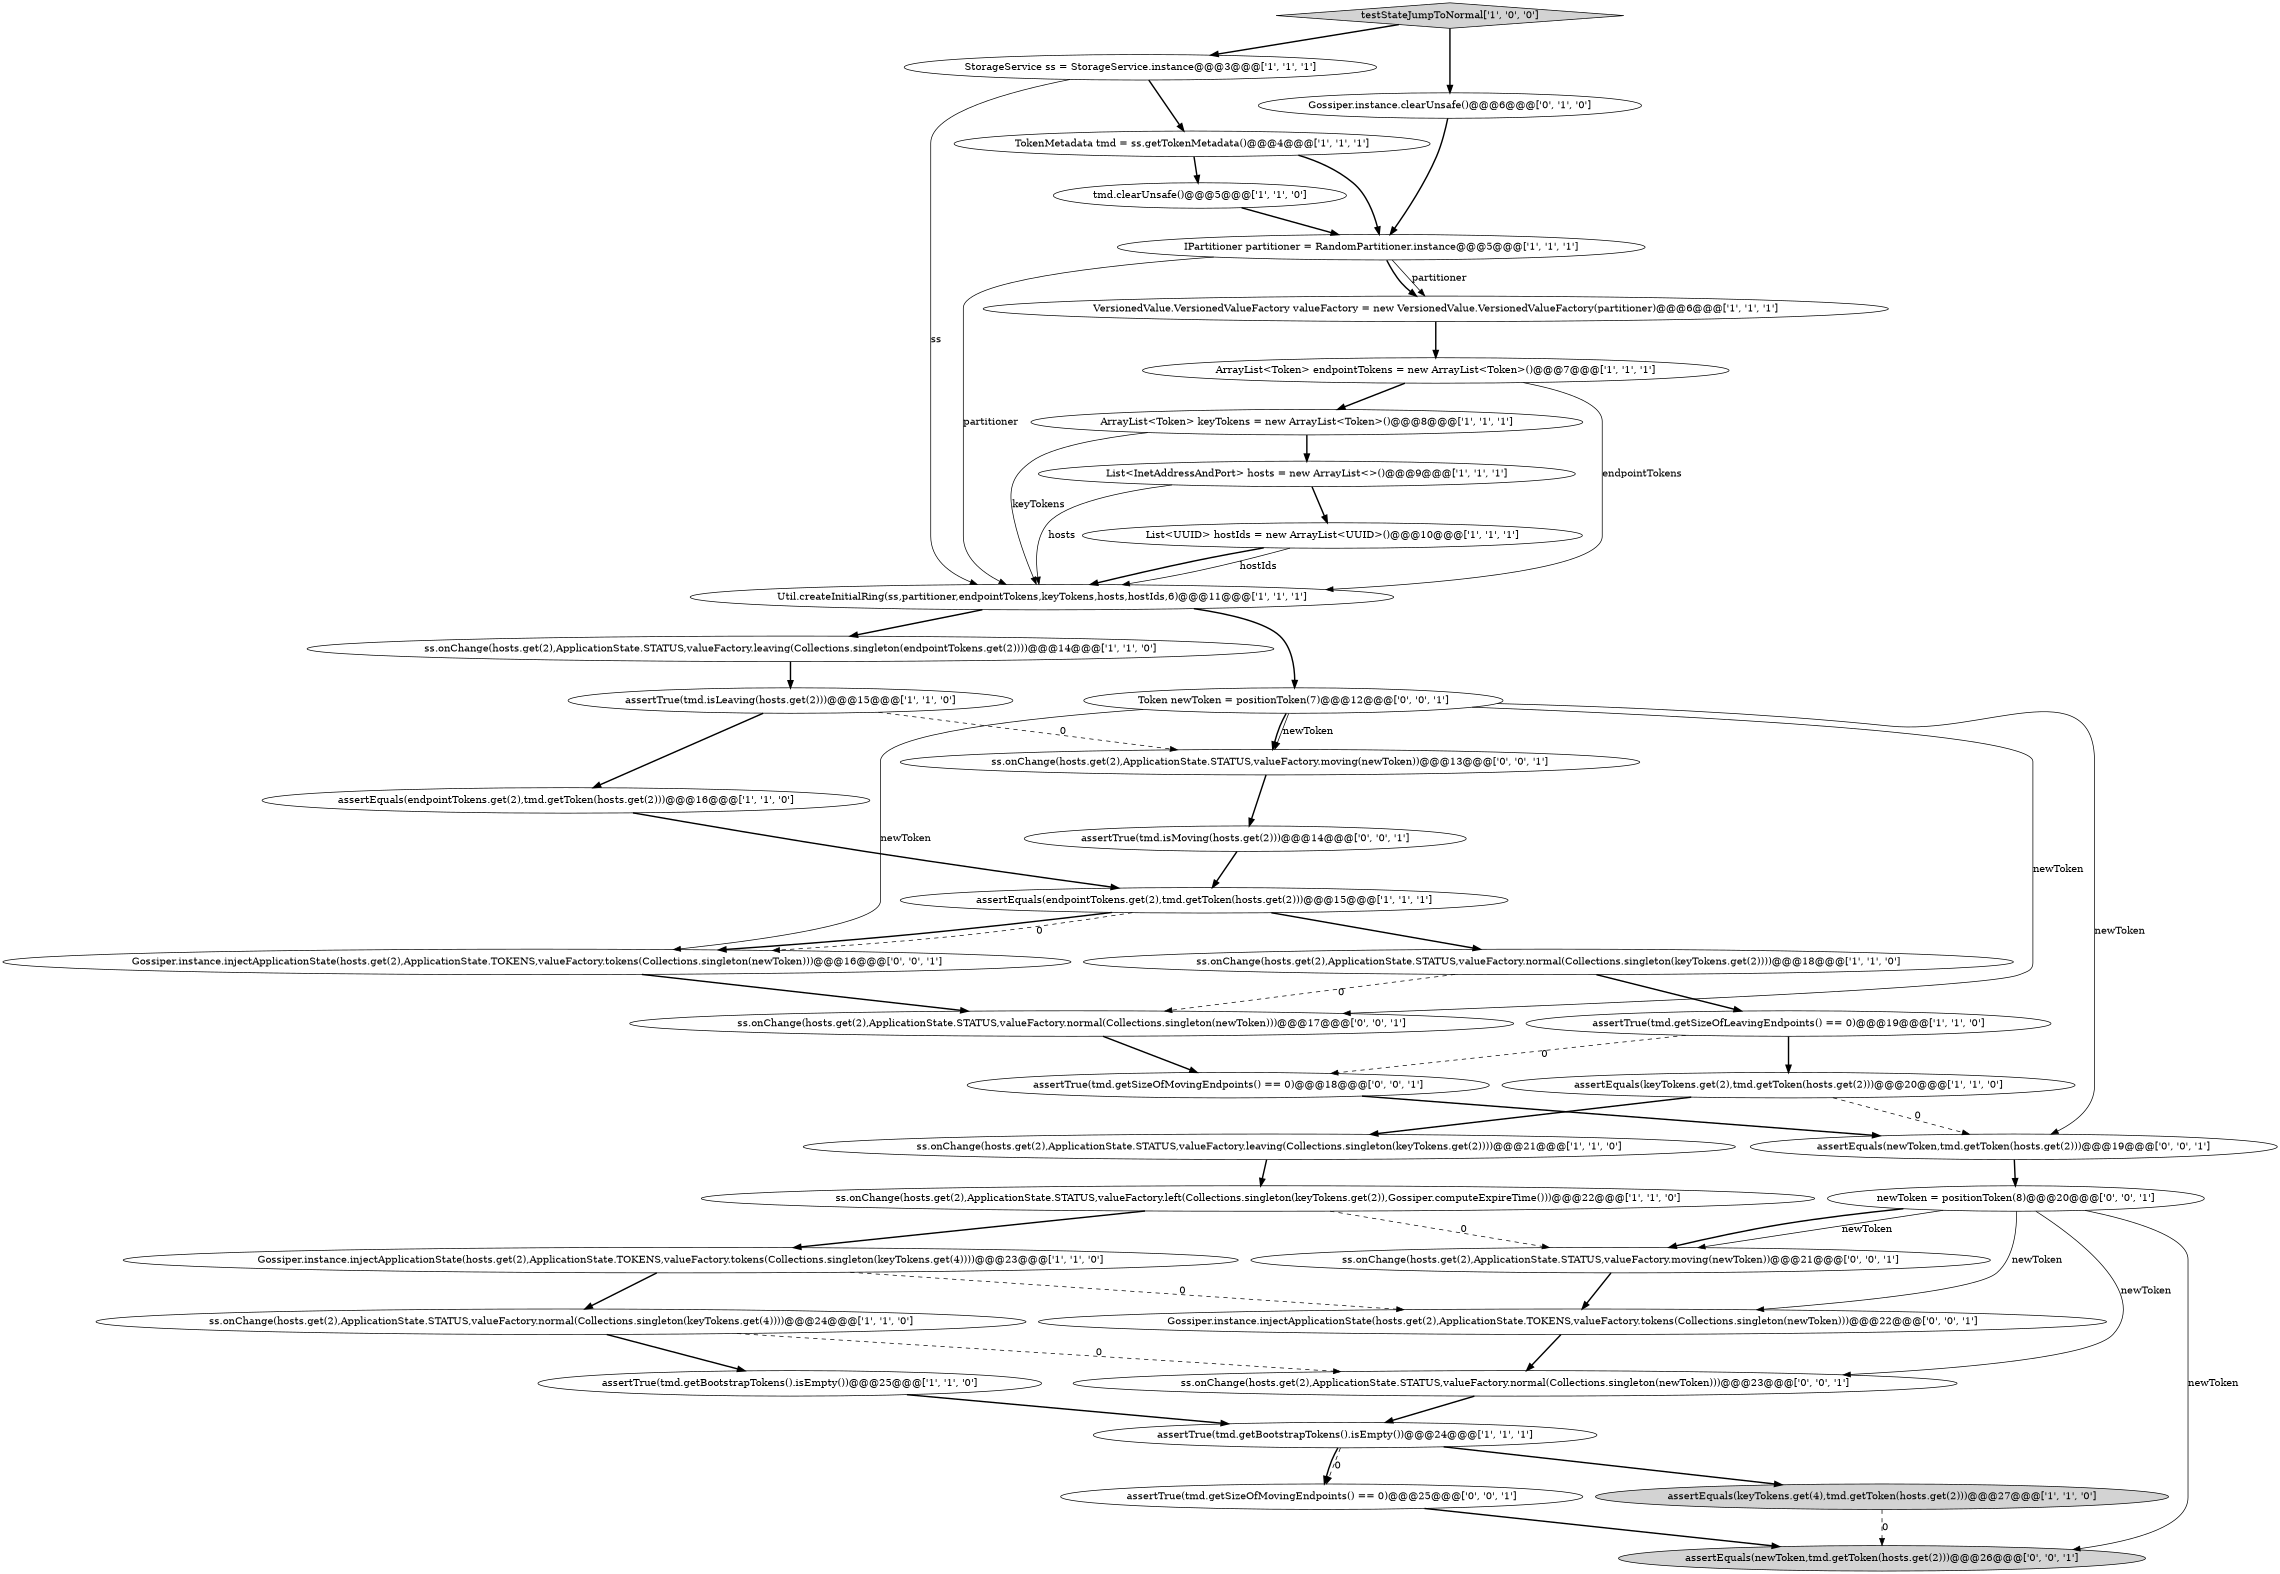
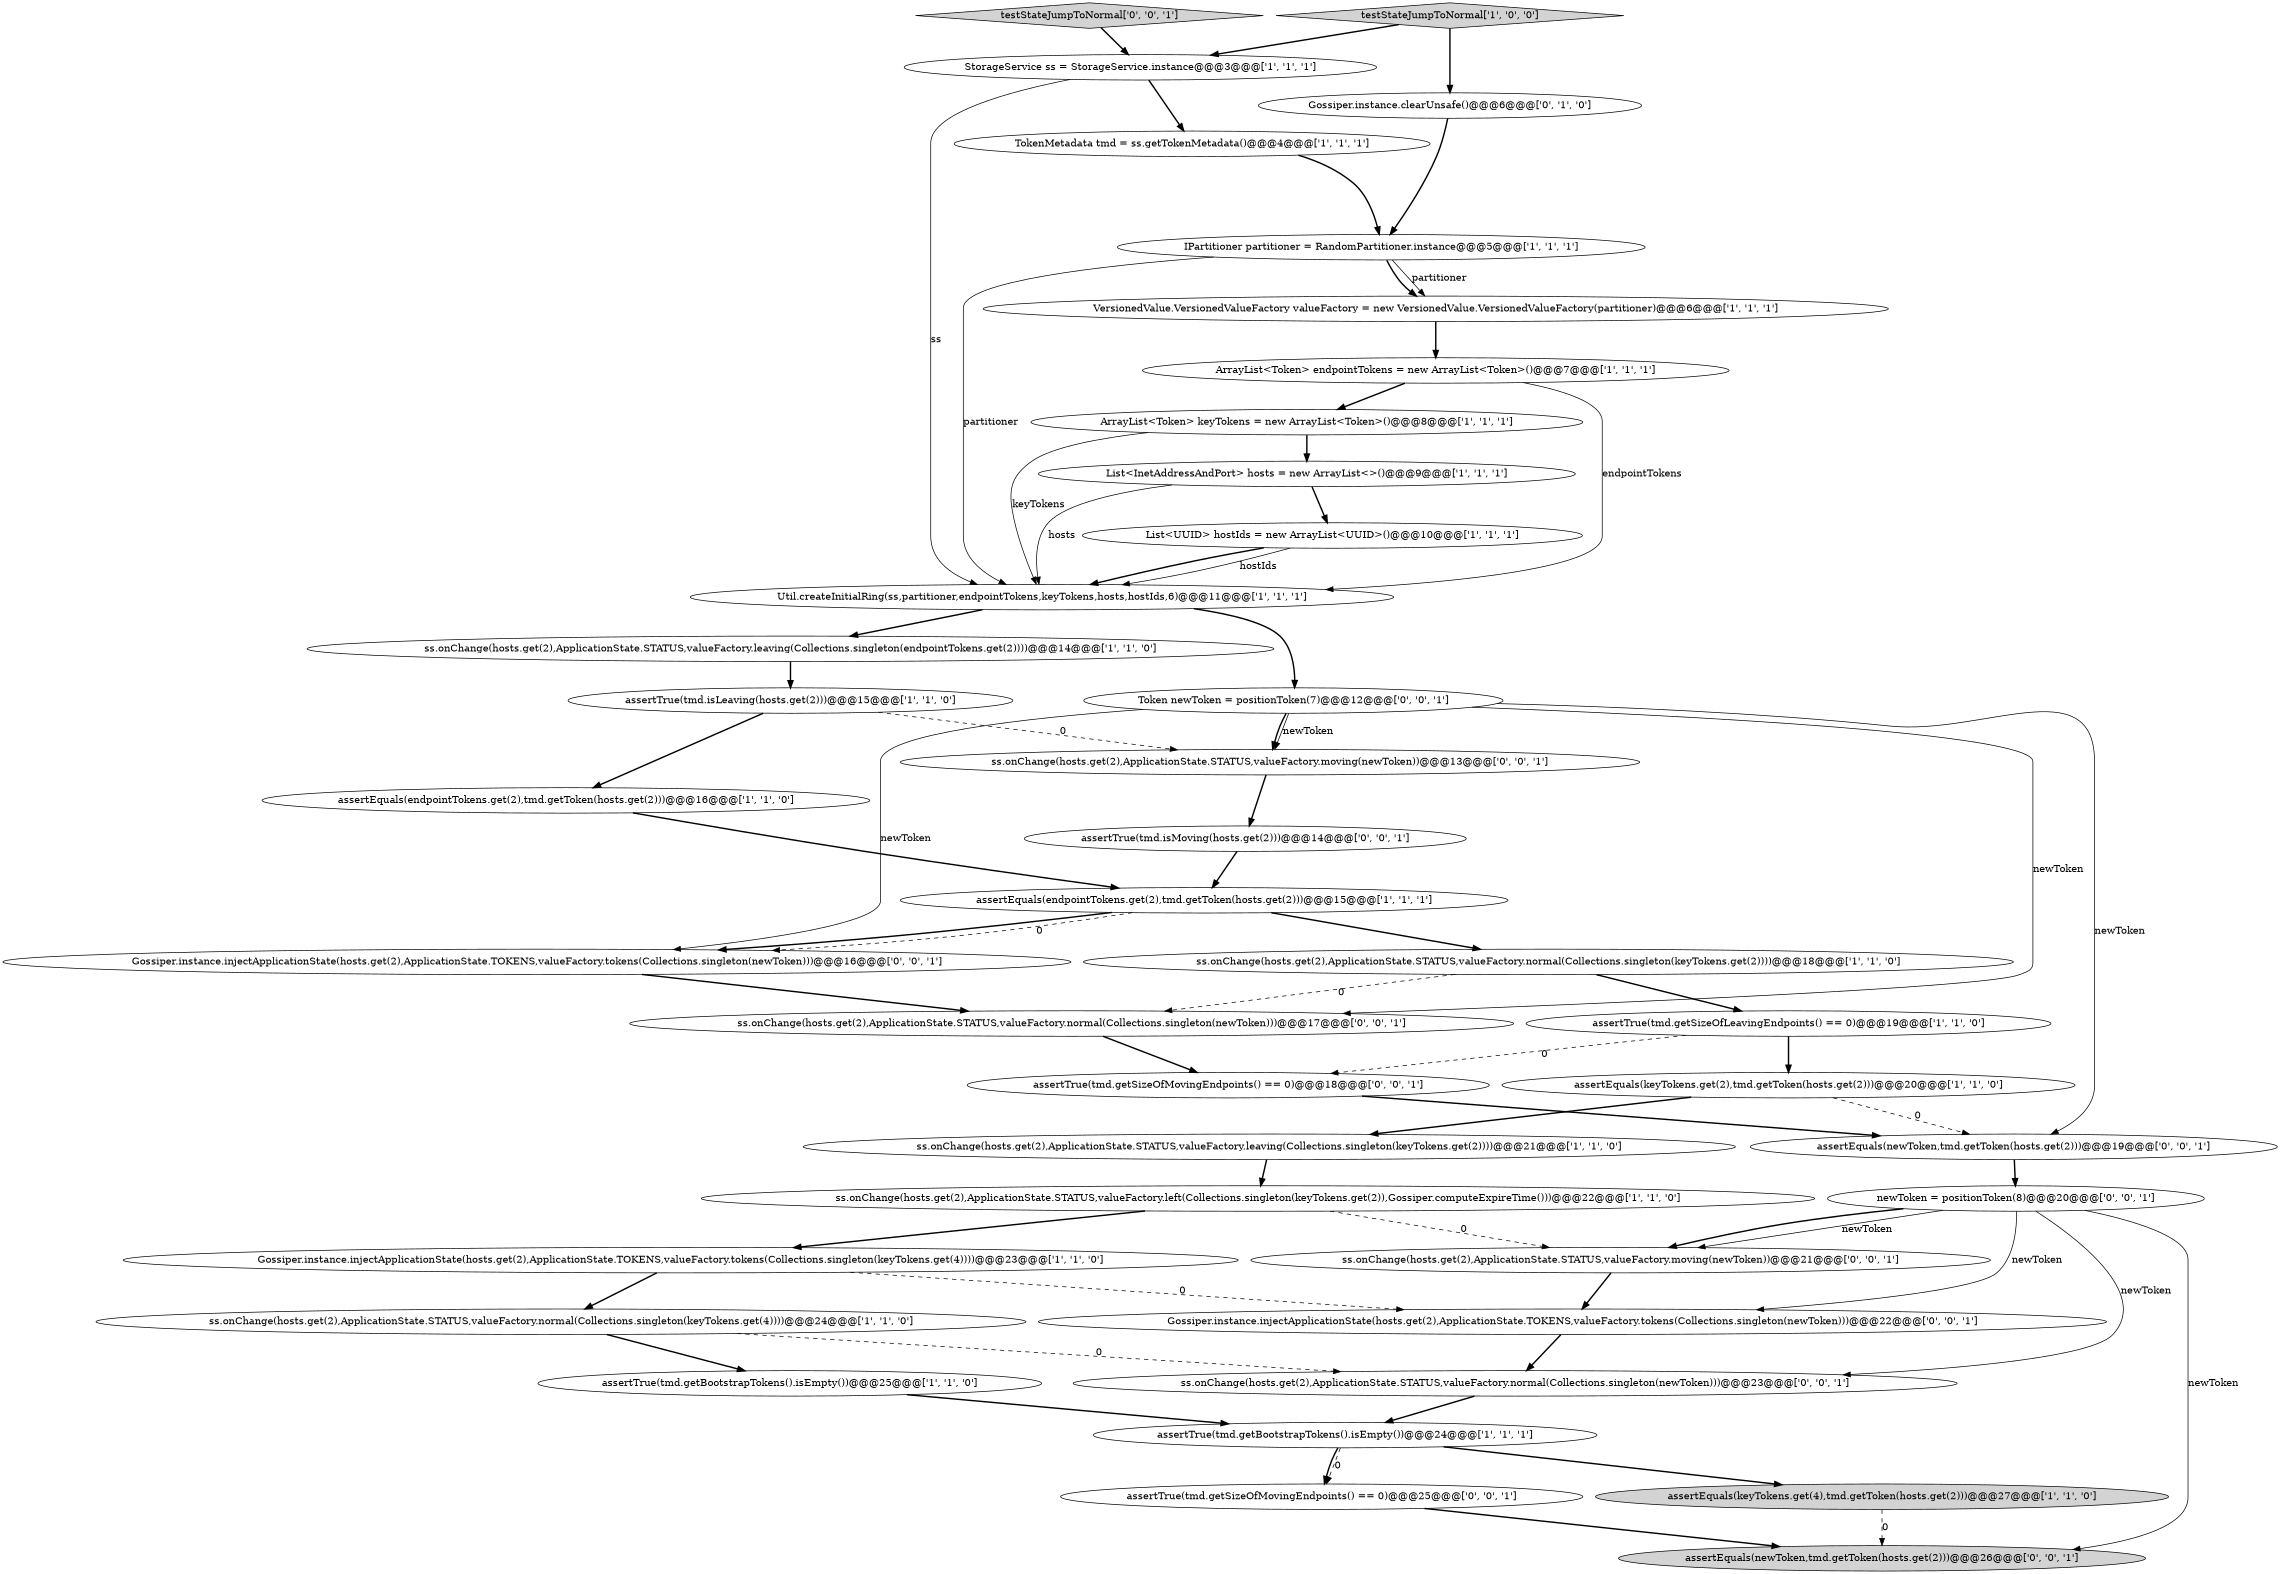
node "testStateJumpToNormal['0', '0', '1']": added
node "tmd.clearUnsafe()@@@5@@@['1', '1', '0']": removed
